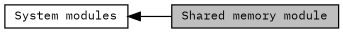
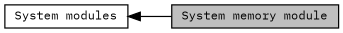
node "Shared memory module": label "Shared memory module" -> "System memory module"
